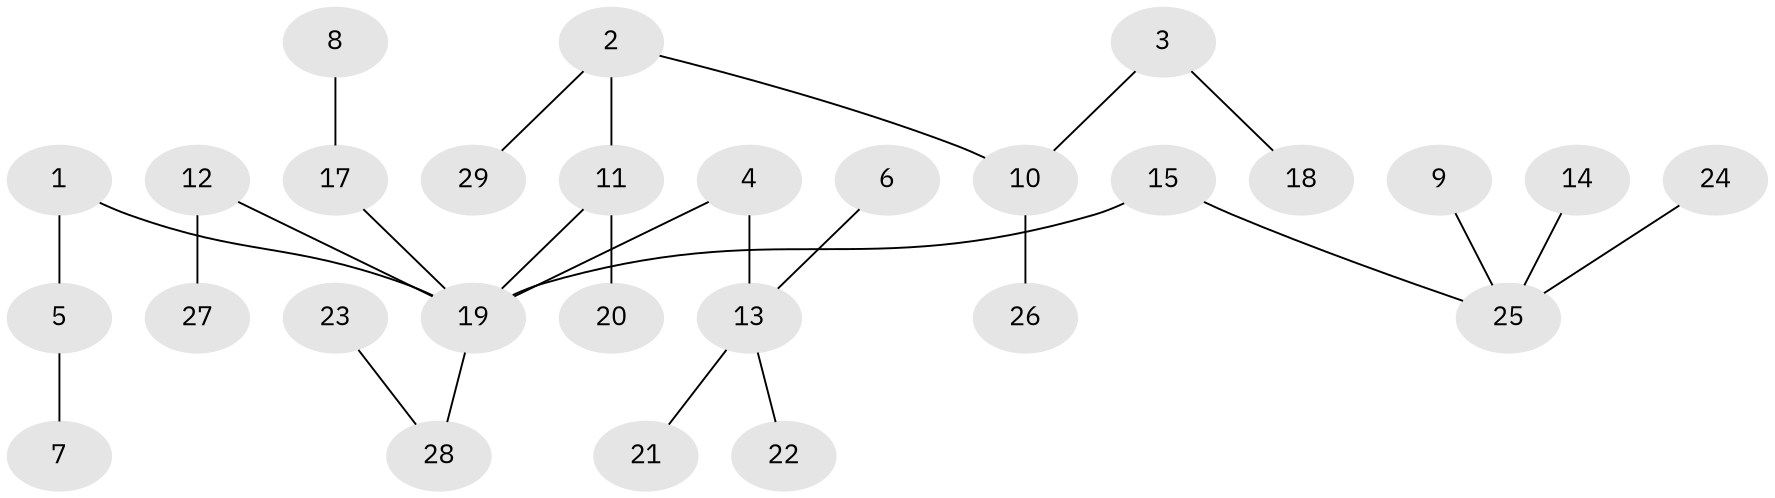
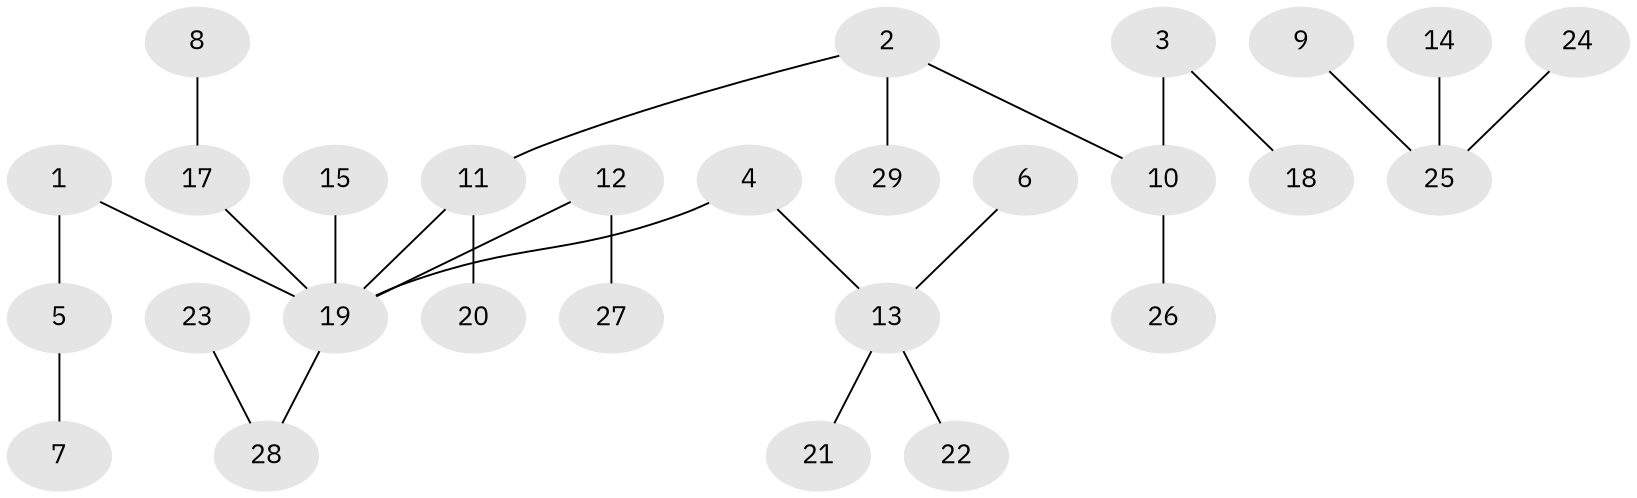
edge "15" -- "25": removed
